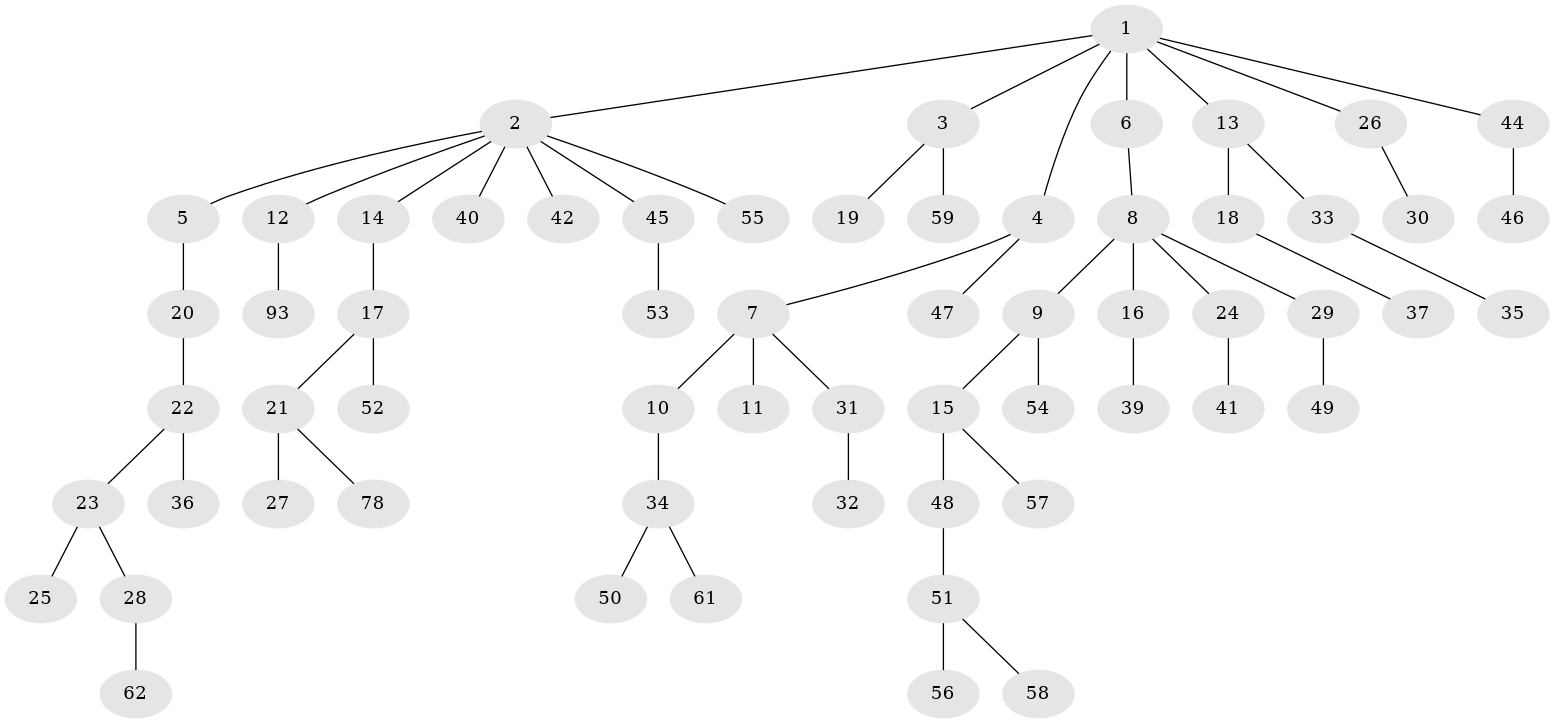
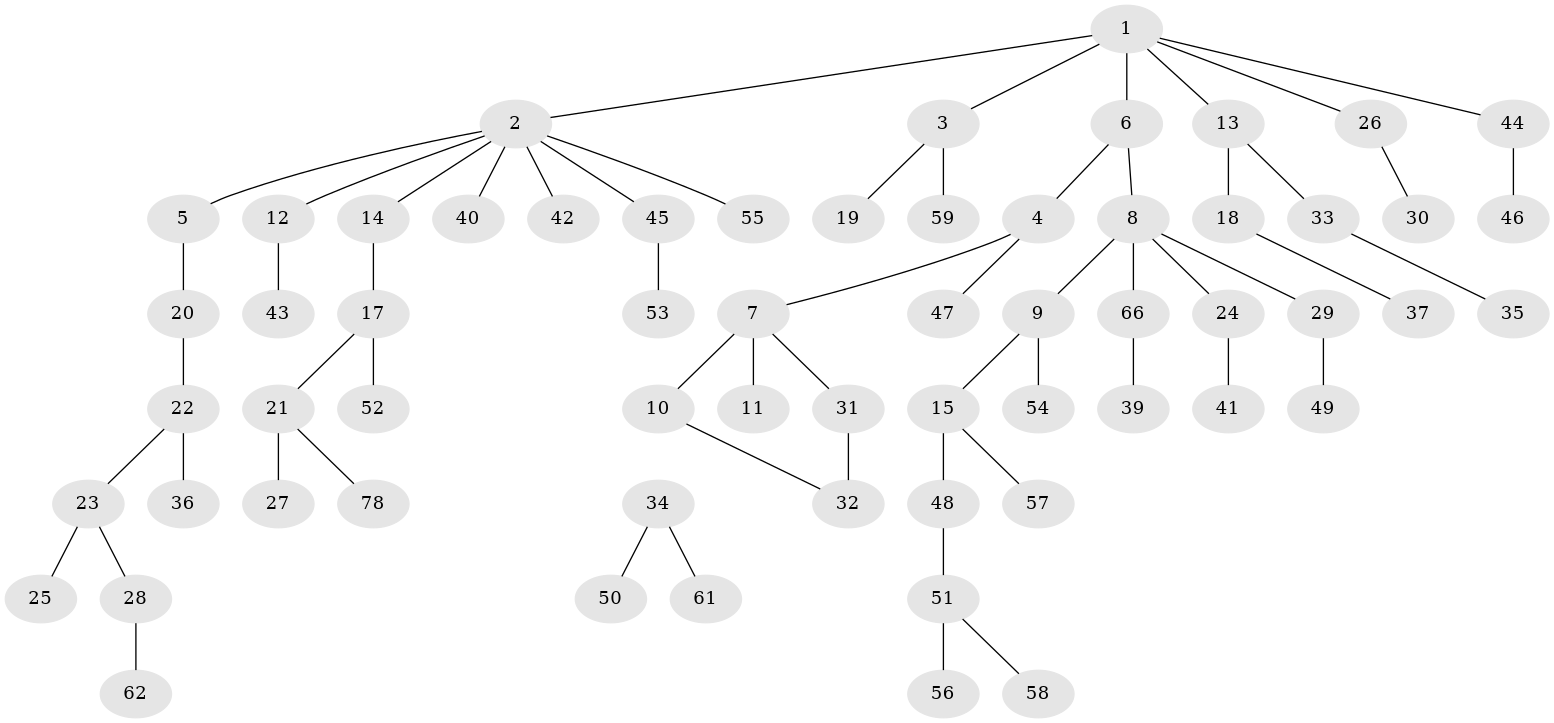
edge "1" -- "4": now "6" -- "4"
node "93": label "93" -> "43"
node "16": label "16" -> "66"
edge "10" -- "34": now "10" -- "32"
